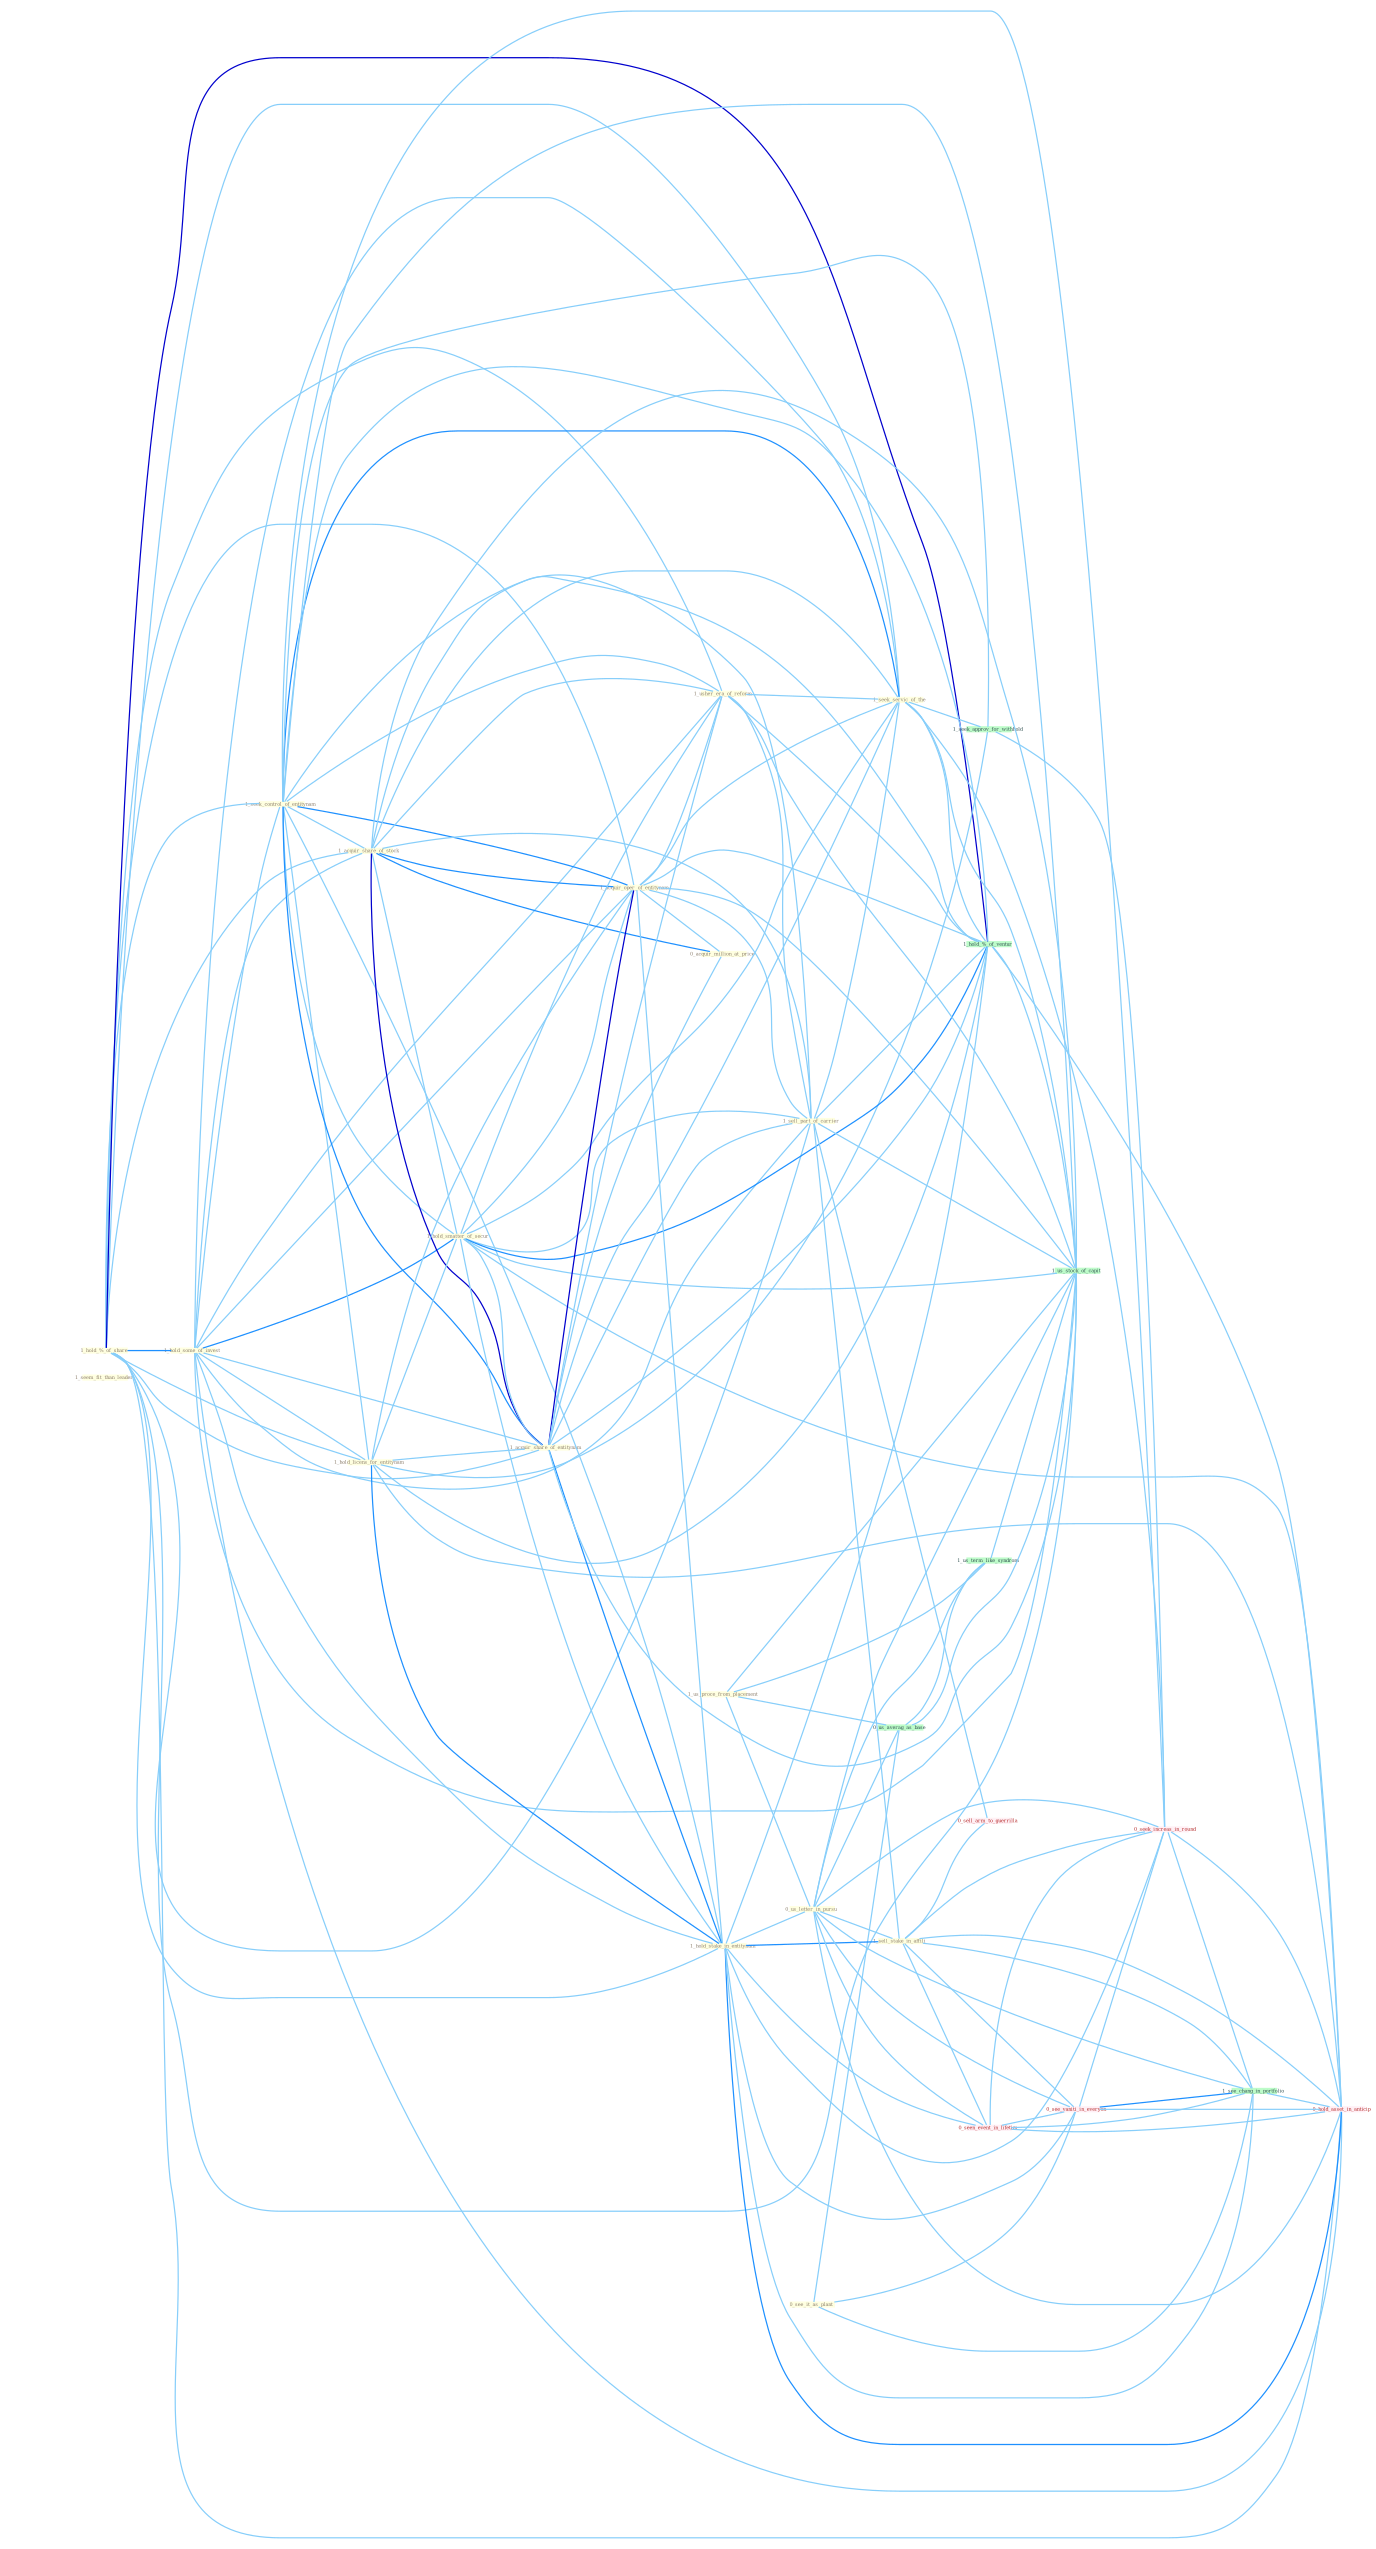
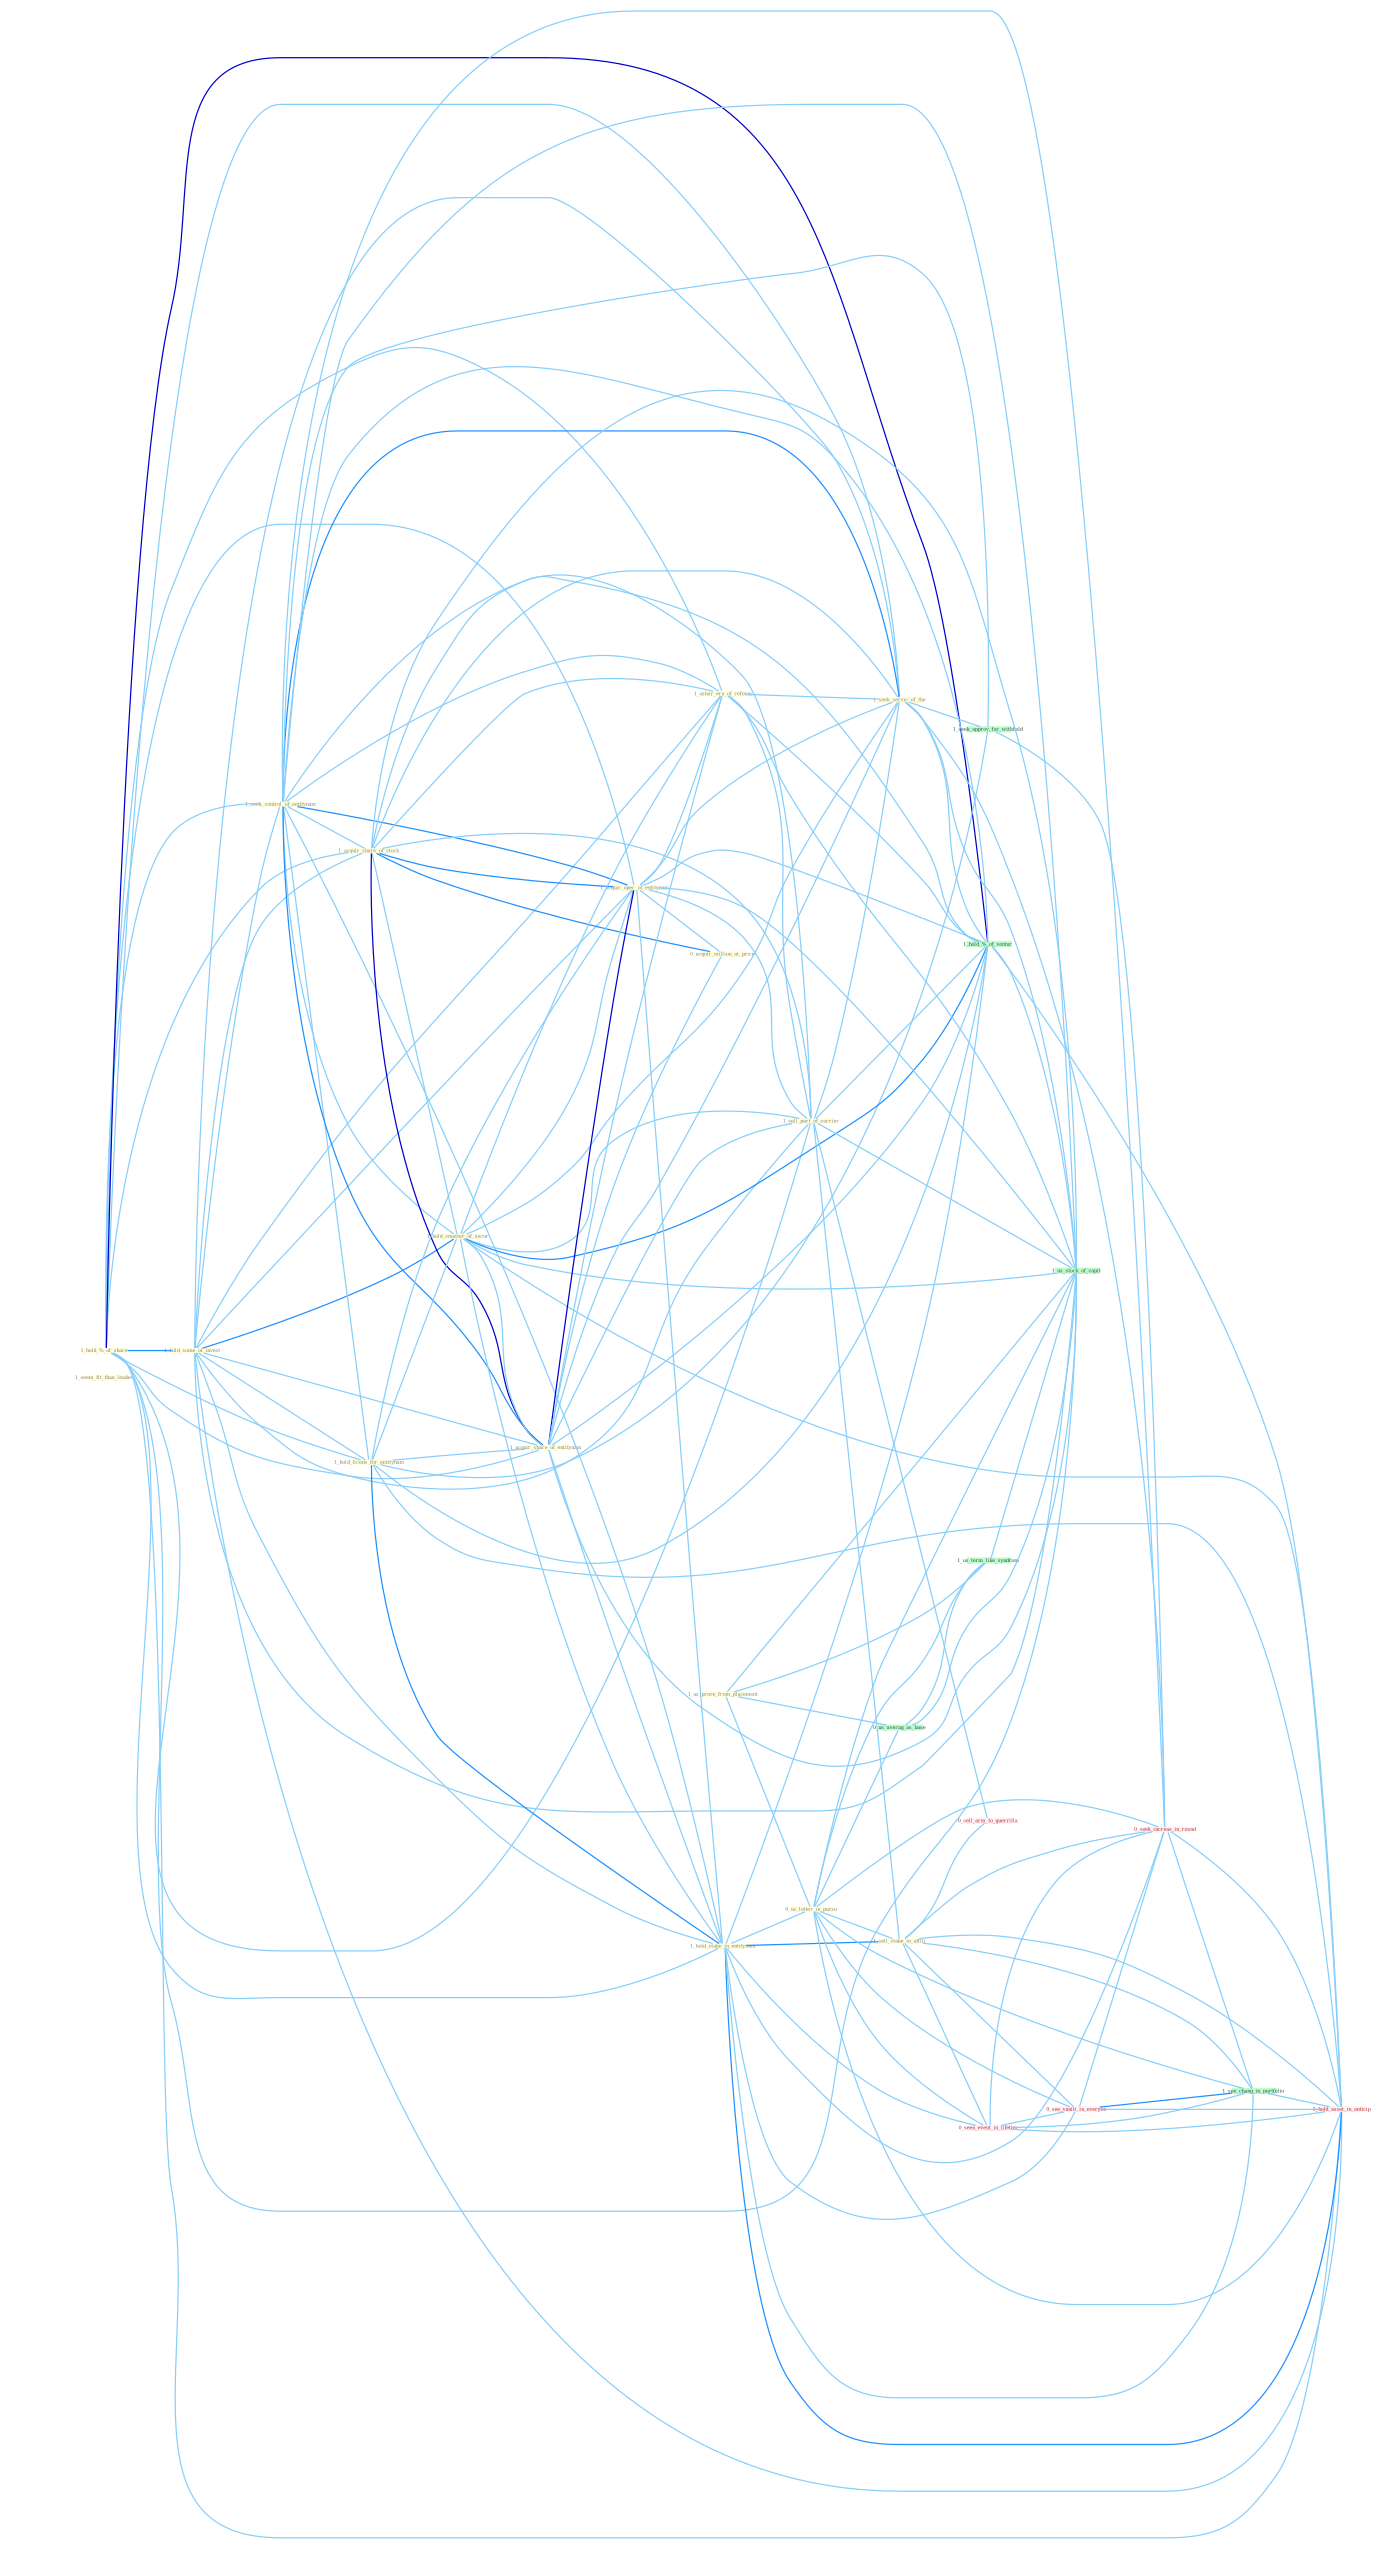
edge "1_acquir_share_of_entitynam" -- "1_hold_stake_in_entitynam": color #1e90ff -> #87cefa
node "0_see_it_as_plant": removed
